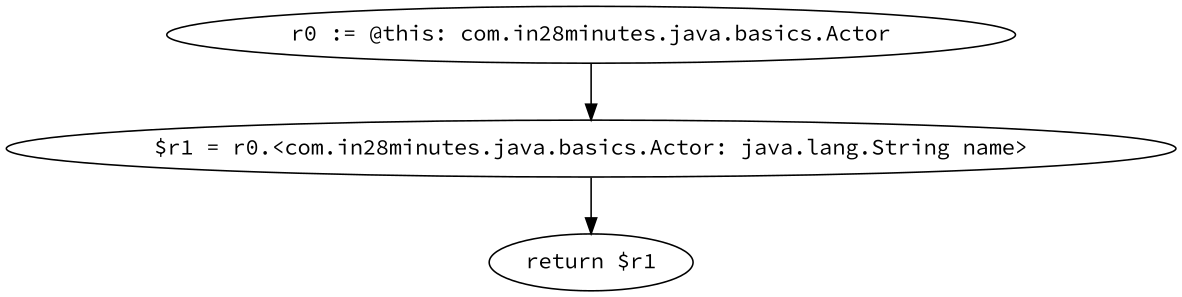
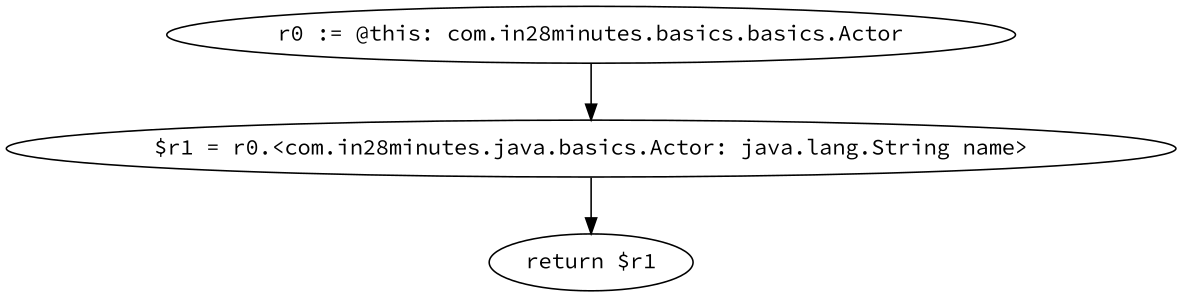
node "r0 := @this: com.in28minutes.java.basics.Actor": label "r0 := @this: com.in28minutes.java.basics.Actor" -> "r0 := @this: com.in28minutes.basics.basics.Actor"
